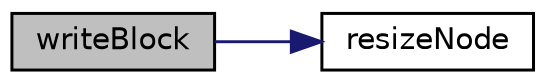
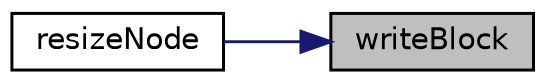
edge "writeBlock" -> "resizeNode": reversed
